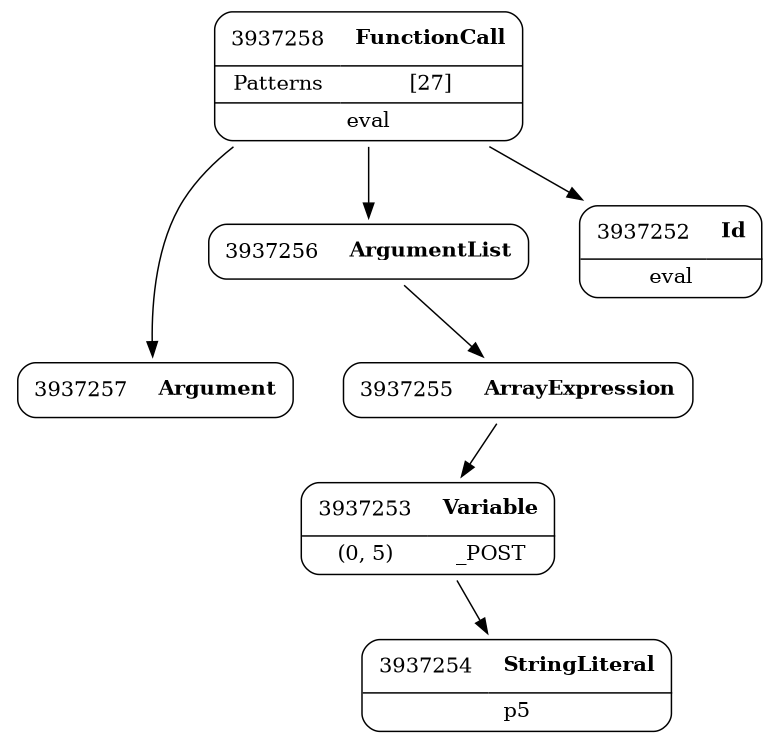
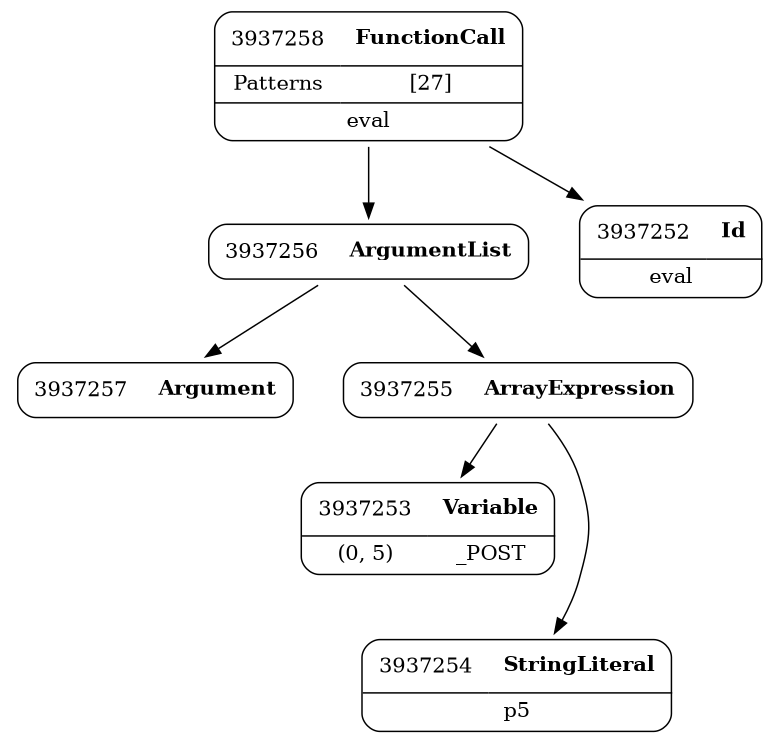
edge "3937258" -> "3937257": now "3937256" -> "3937257"
edge "3937253" -> "3937254": now "3937255" -> "3937254"
